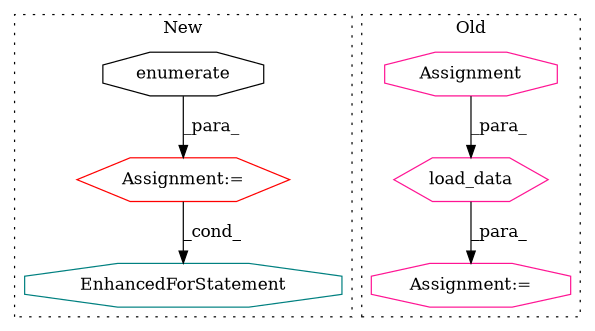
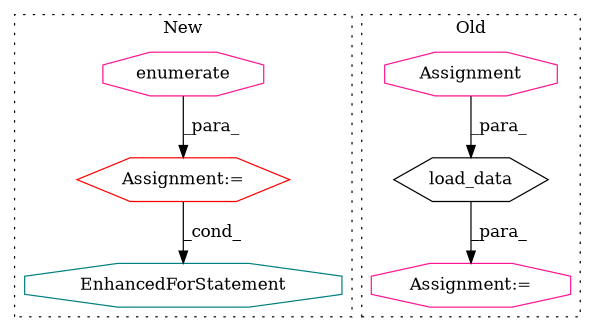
node "enumerate": color black -> deeppink
node "load_data": color deeppink -> black
